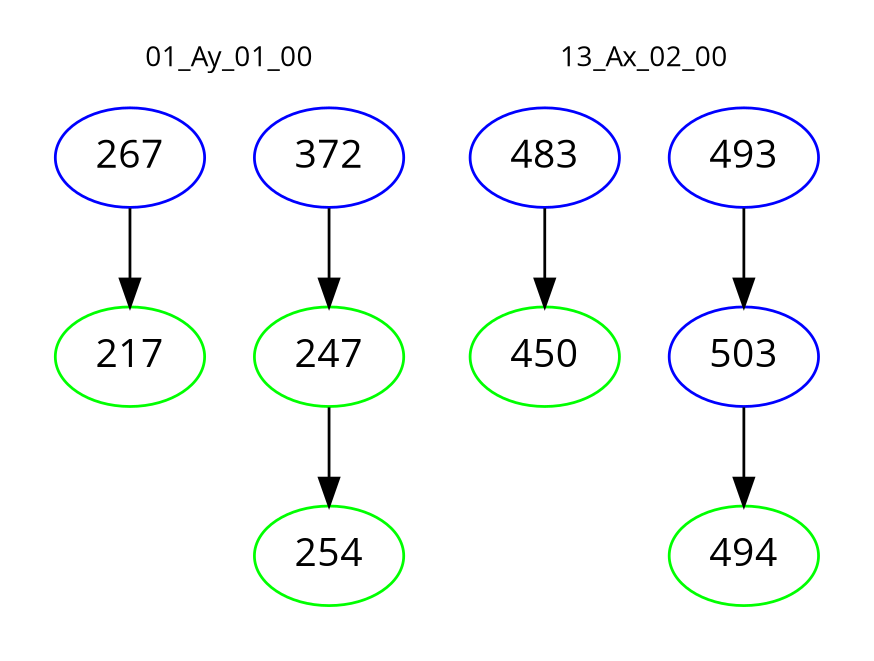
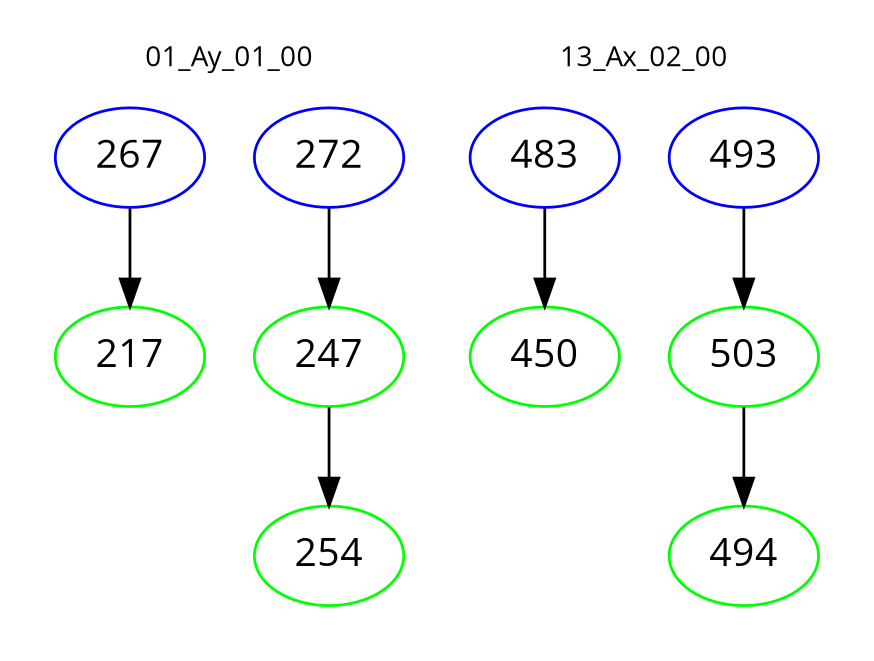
node "372": label "372" -> "272"
node "503": color blue -> green
